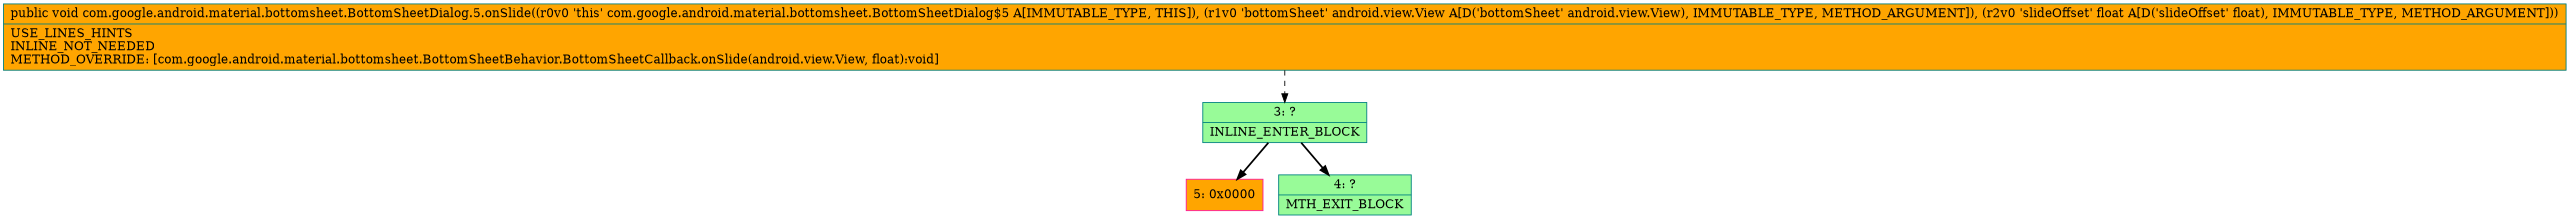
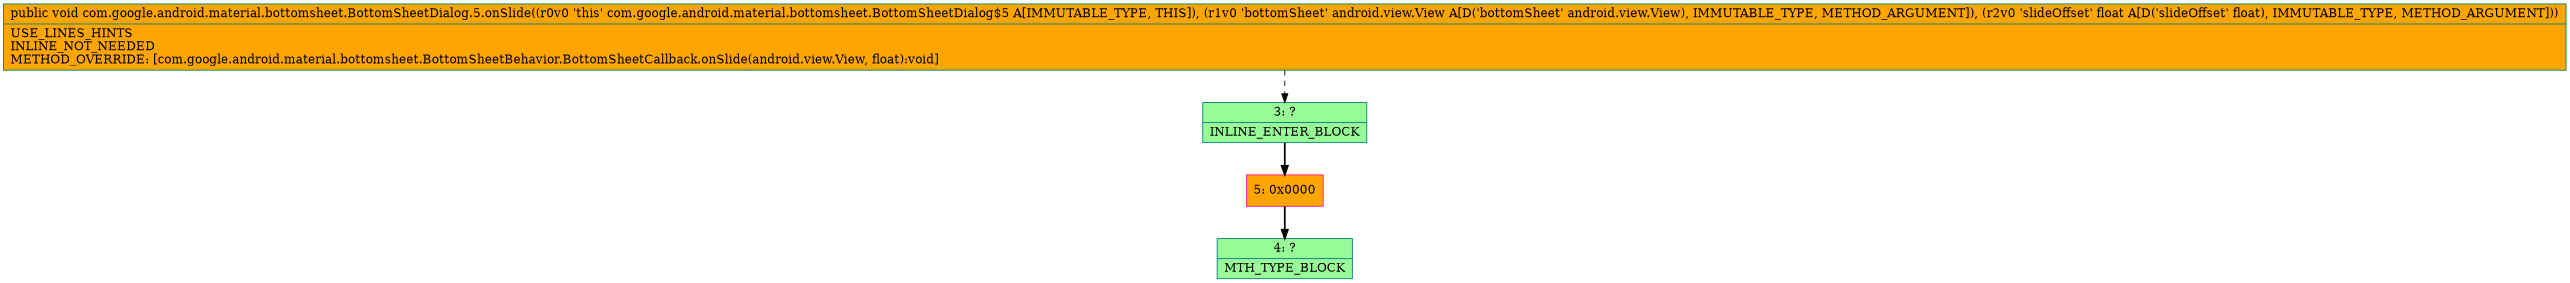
edge "3: ?" -> "4: ?": now "5: 0x0000" -> "4: ?"
node "4: ?": text "MTH_EXIT_BLOCK" -> "MTH_TYPE_BLOCK"
